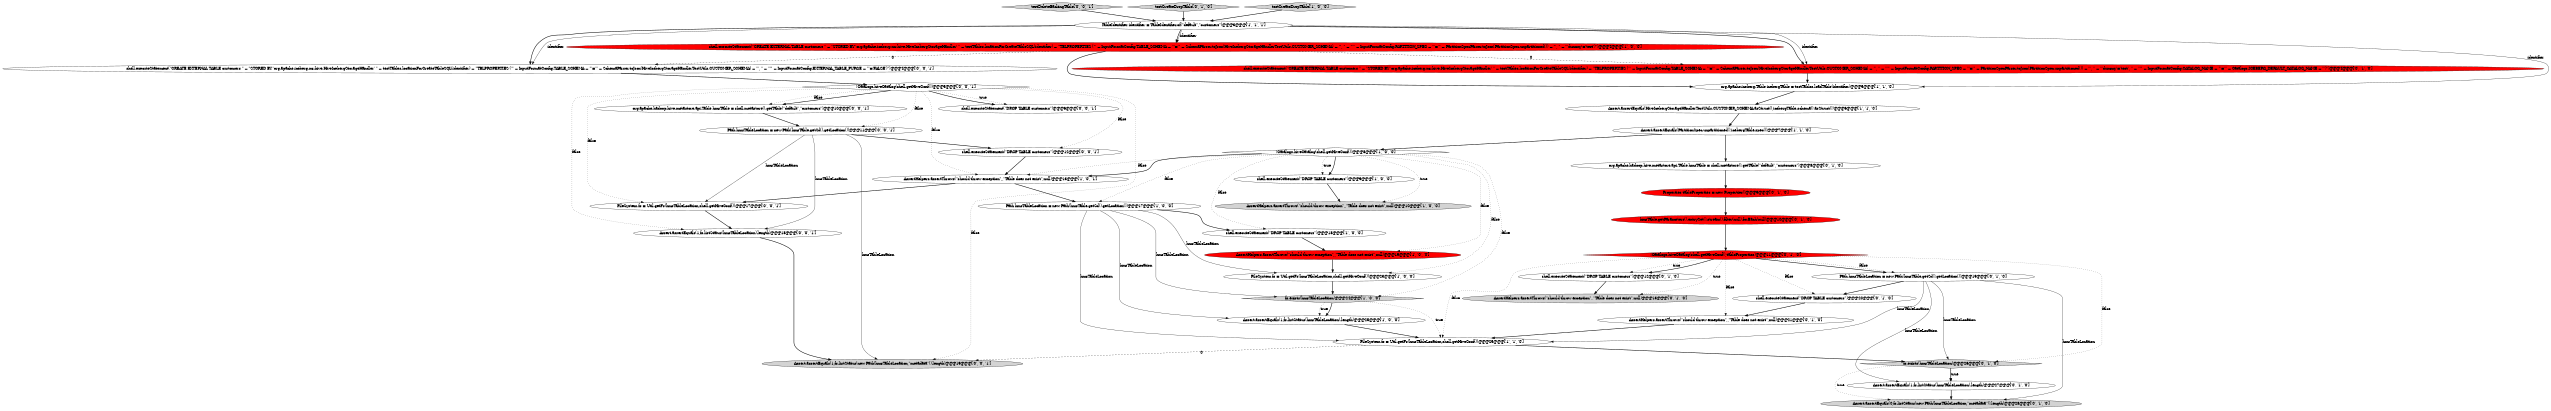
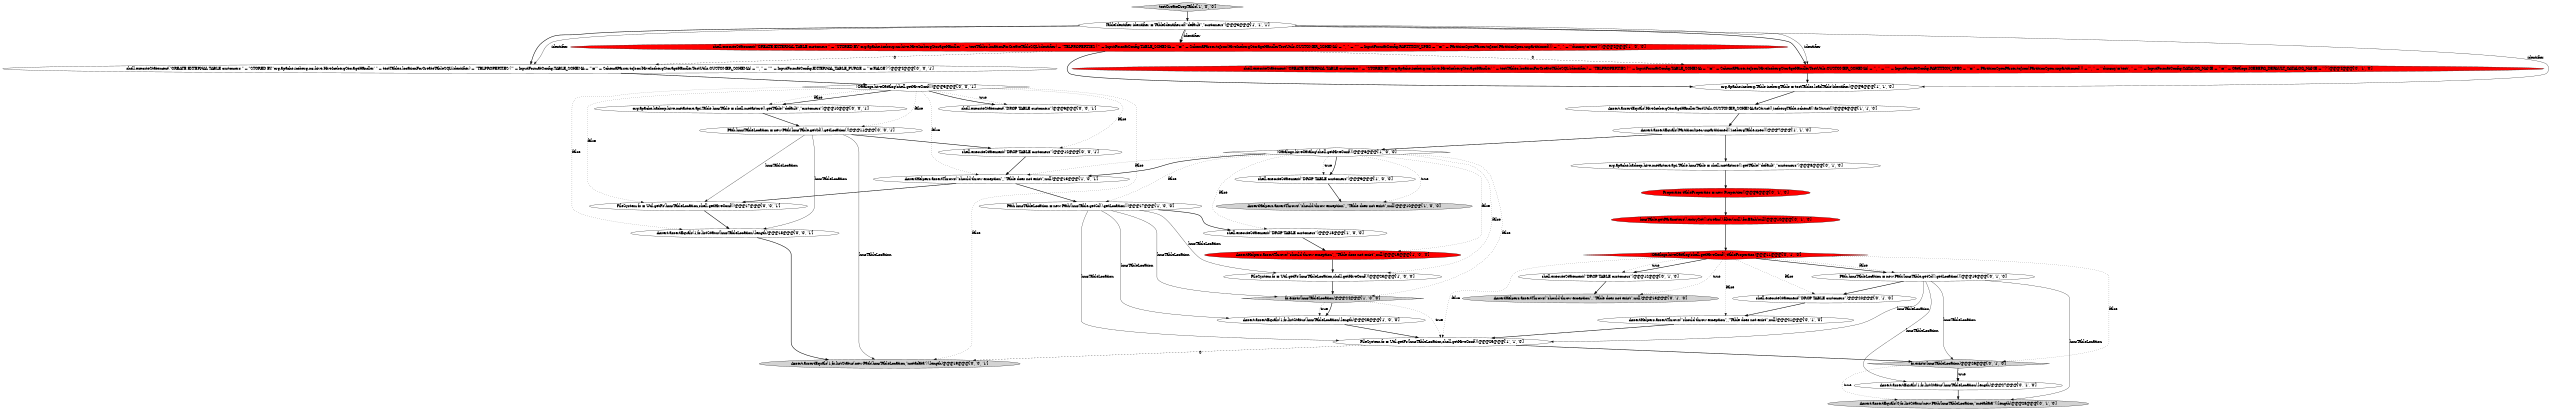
node "testDeleteBackingTable['0', '0', '1']": removed
node "testCreateDropTable['0', '1', '0']": removed
